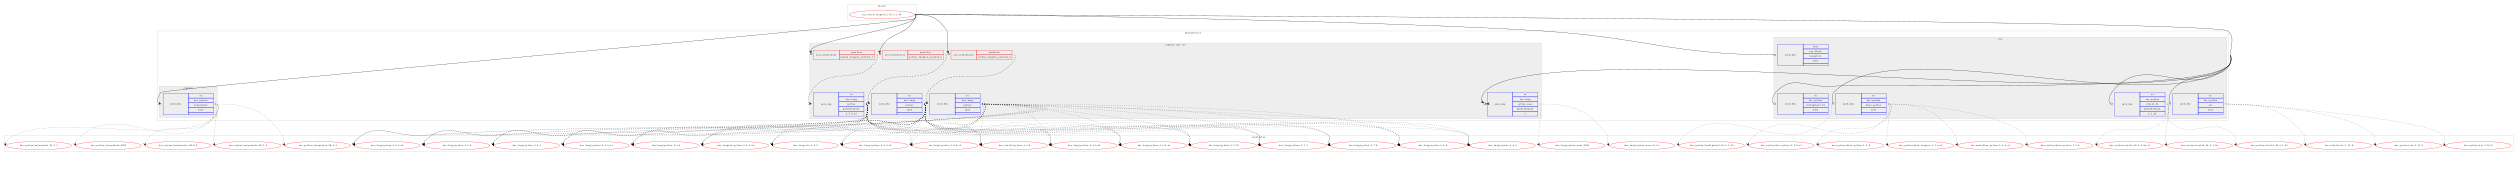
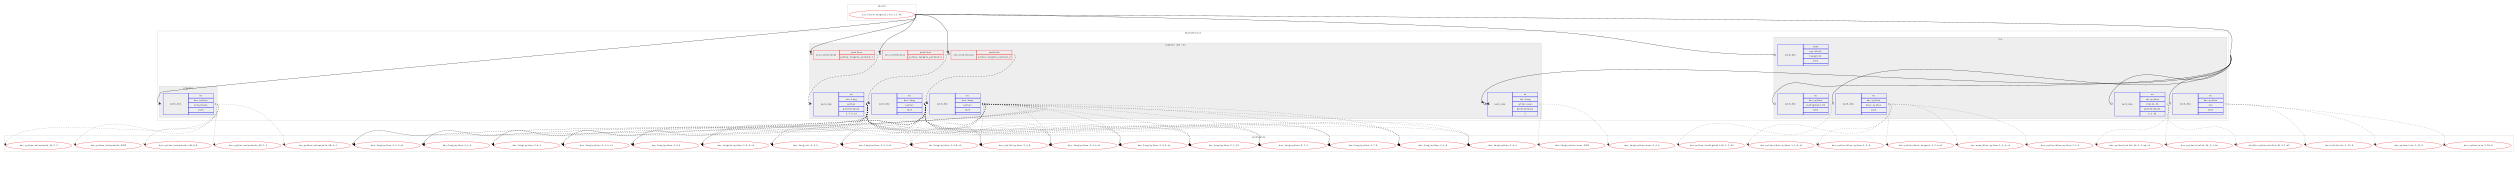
node "dev-python/dev-python-1.2.0-r1": label "dev-python/dev-python-1.2.0-r1" -> "dev-python/dbus-python-1.2.0-r1"
node "dev-python/rtslib-fb-2.1.62": label "dev-python/rtslib-fb-2.1.62" -> "rtslib-python/rtslib-fb-2.1.62"
